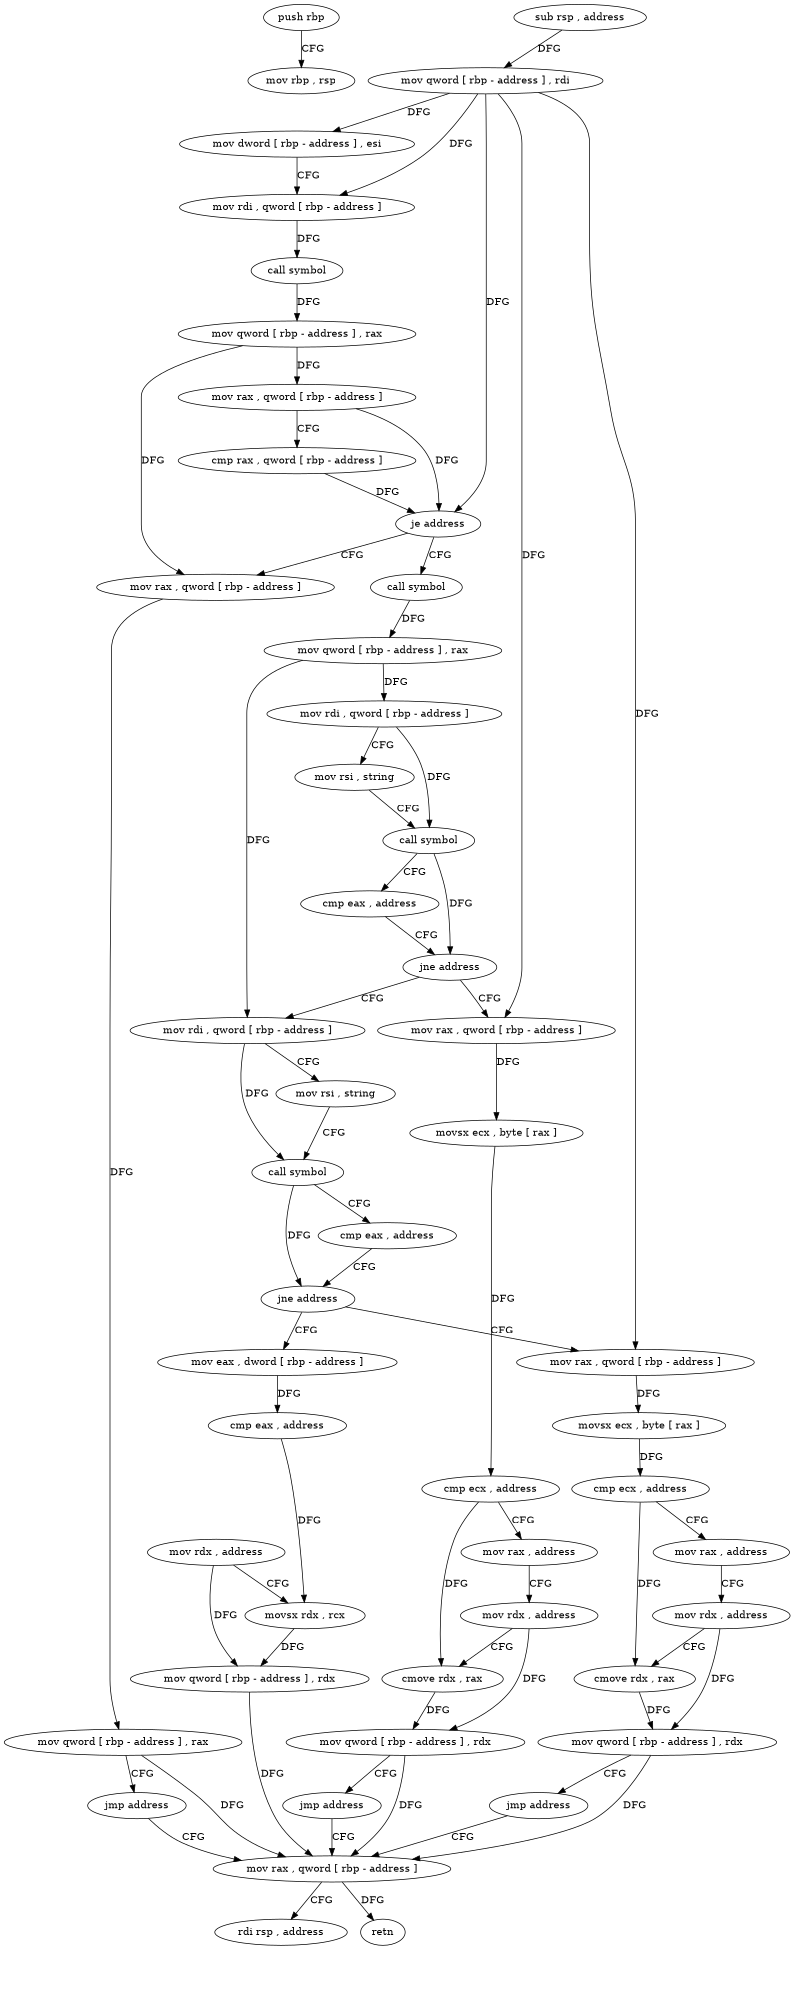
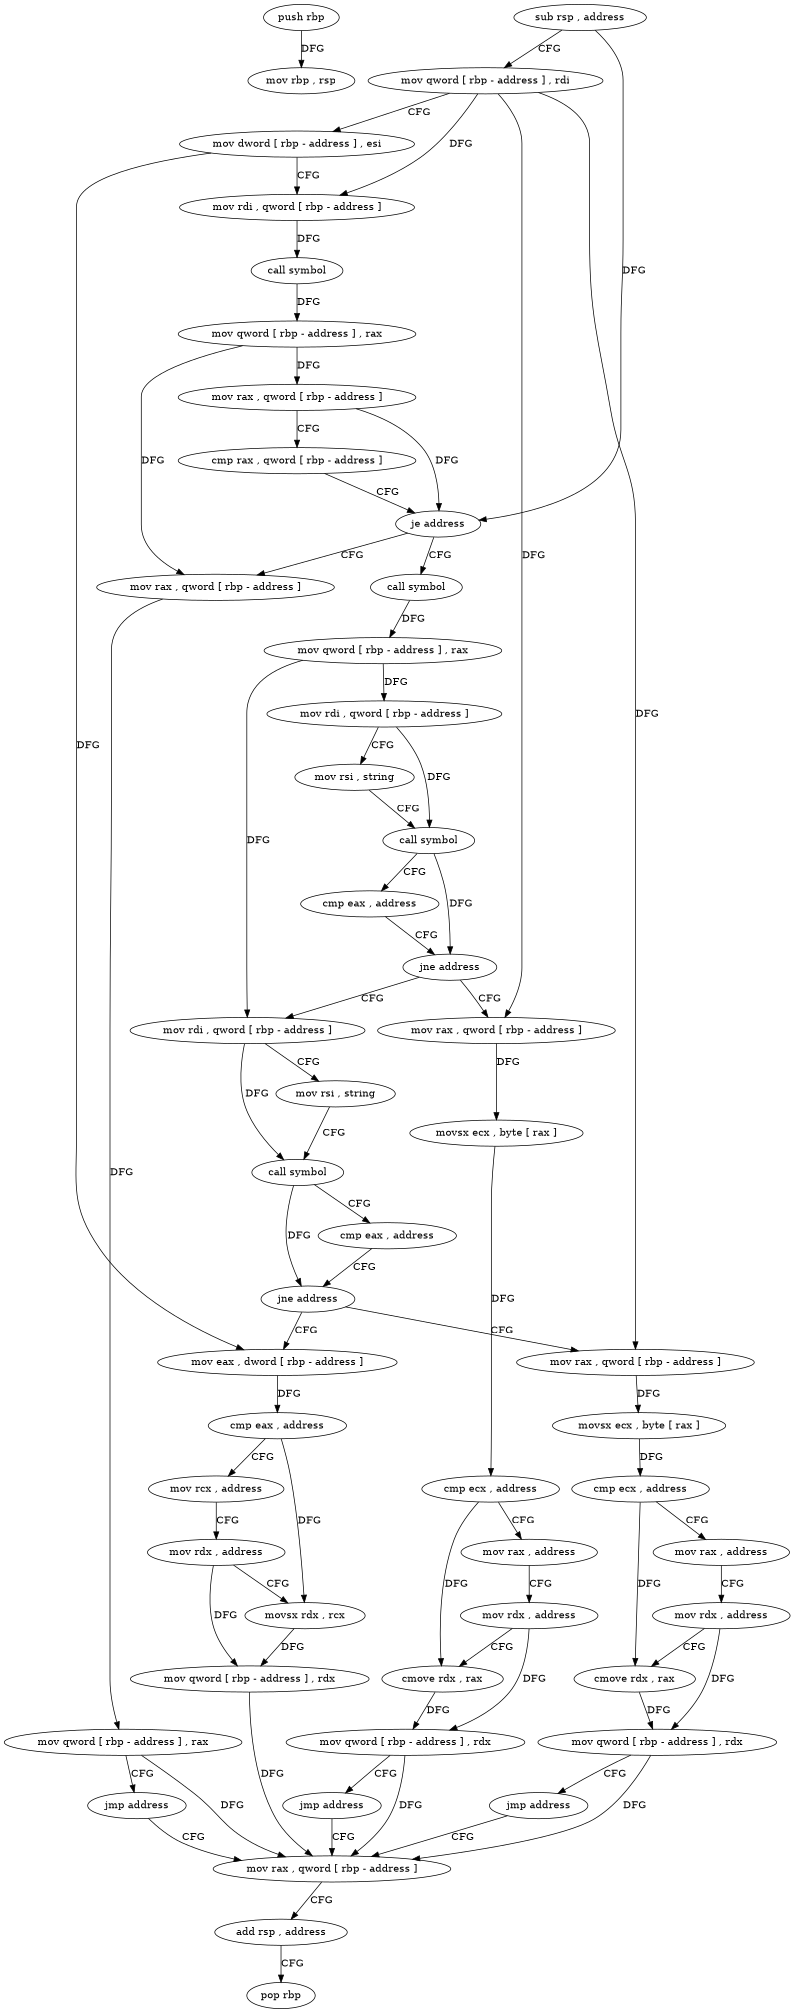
edge "push rbp" -> "mov rbp , rsp": label "CFG" -> "DFG"
edge "sub rsp , address" -> "mov qword [ rbp - address ] , rdi": label "DFG" -> "CFG"
edge "mov qword [ rbp - address ] , rdi" -> "mov dword [ rbp - address ] , esi": label "DFG" -> "CFG"
edge "mov qword [ rbp - address ] , rdi" -> "je address": now "sub rsp , address" -> "je address"
edge "cmp rax , qword [ rbp - address ]" -> "je address": label "DFG" -> "CFG"
edge "mov dword [ rbp - address ] , esi" -> "mov eax , dword [ rbp - address ]": added, label "DFG"
node "mov rcx , address": added
node "rdi rsp , address": label "rdi rsp , address" -> "add rsp , address"
node "retn": removed
node "pop rbp": added
